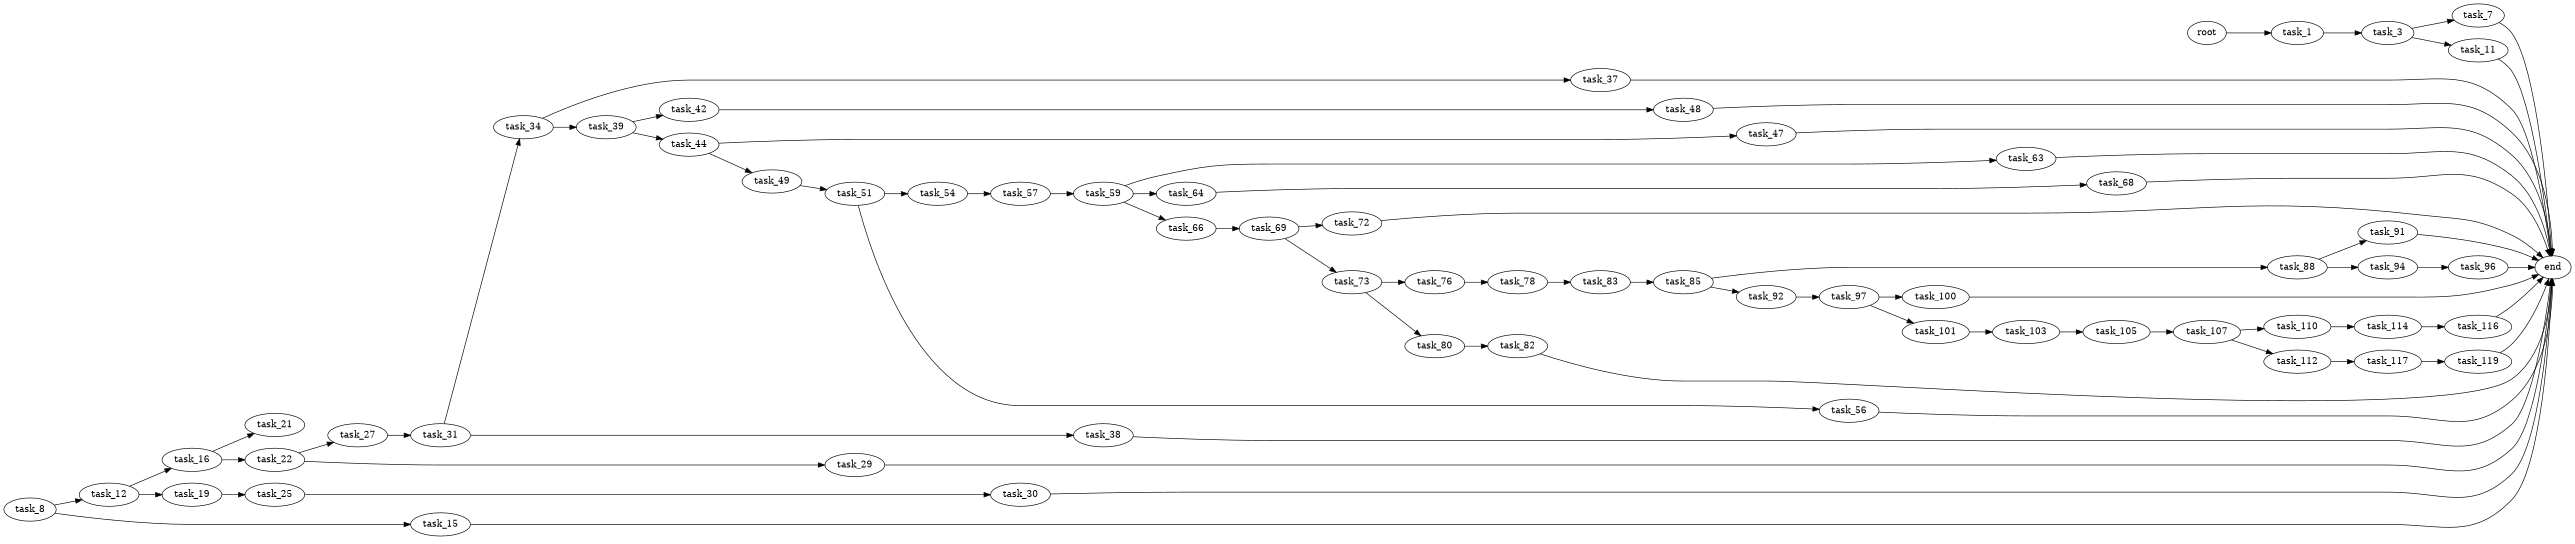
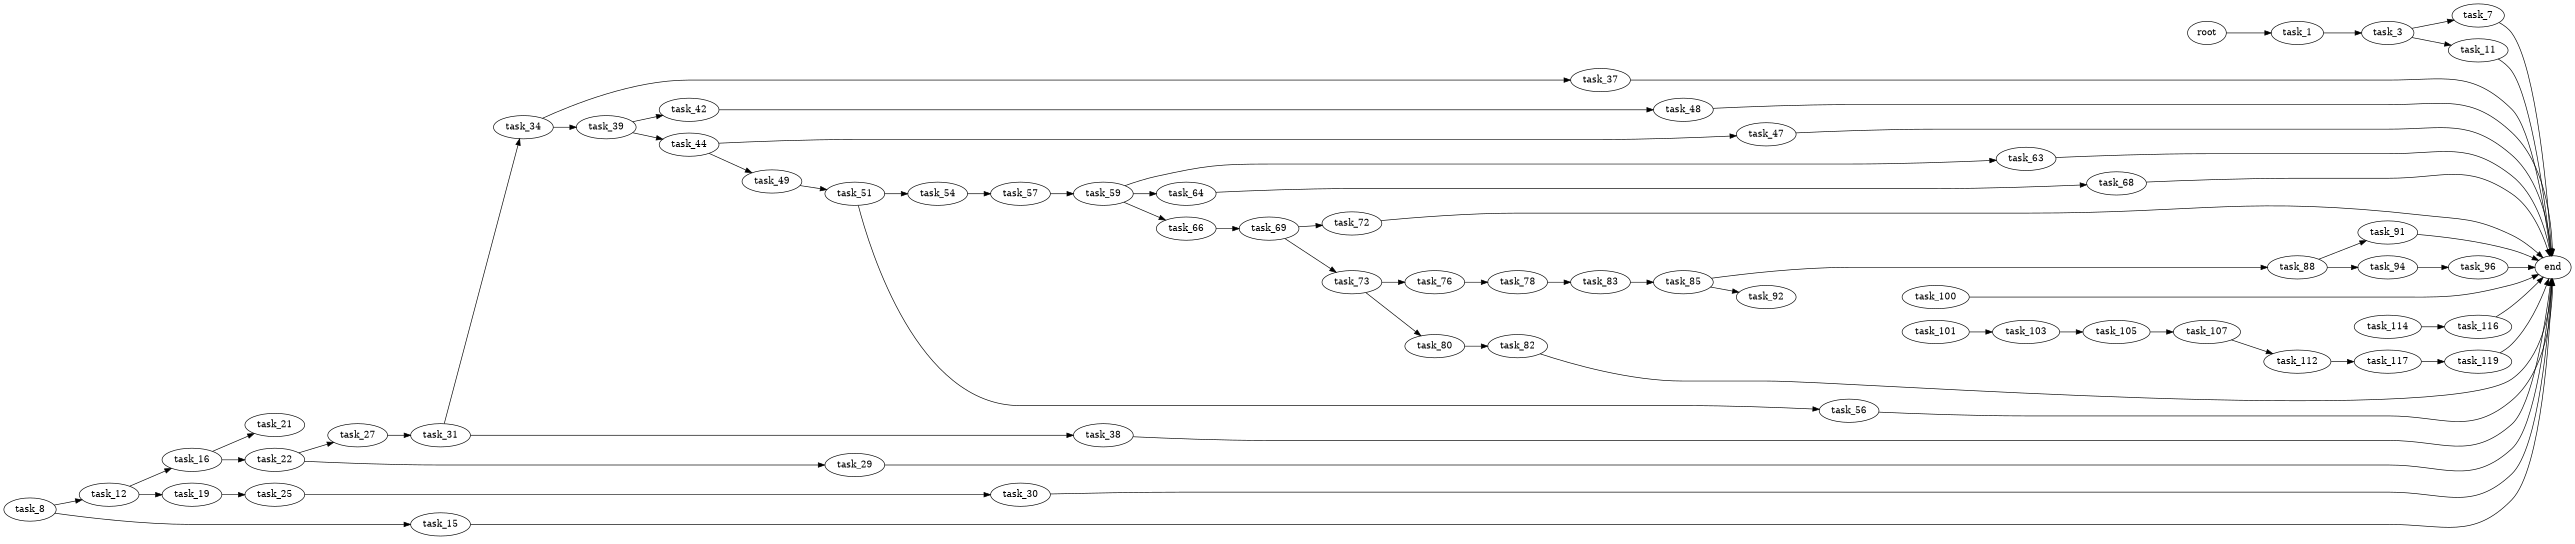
node "task_97": removed
node "task_110": removed
